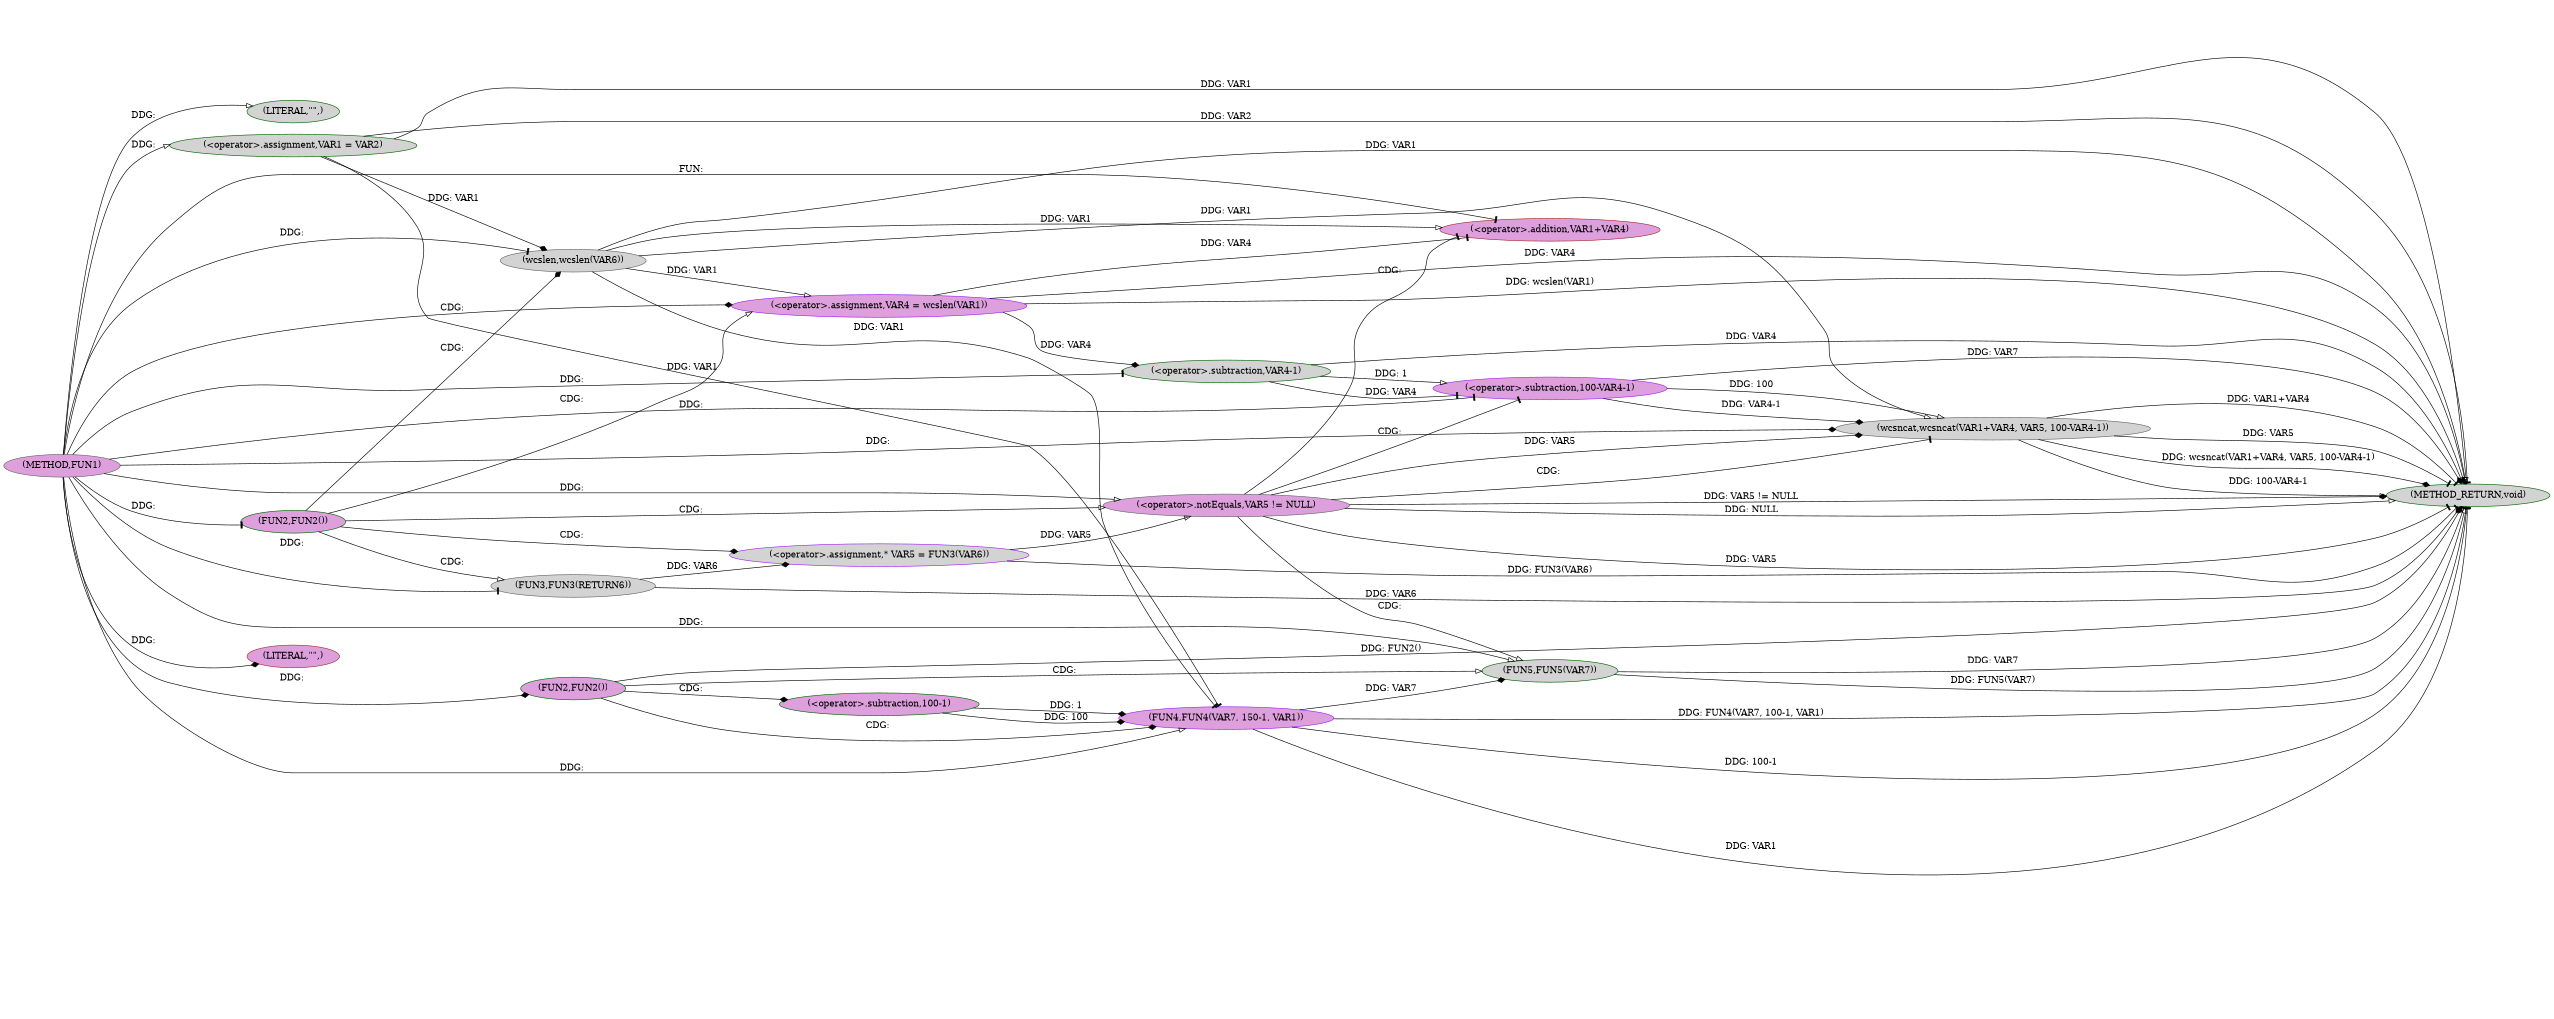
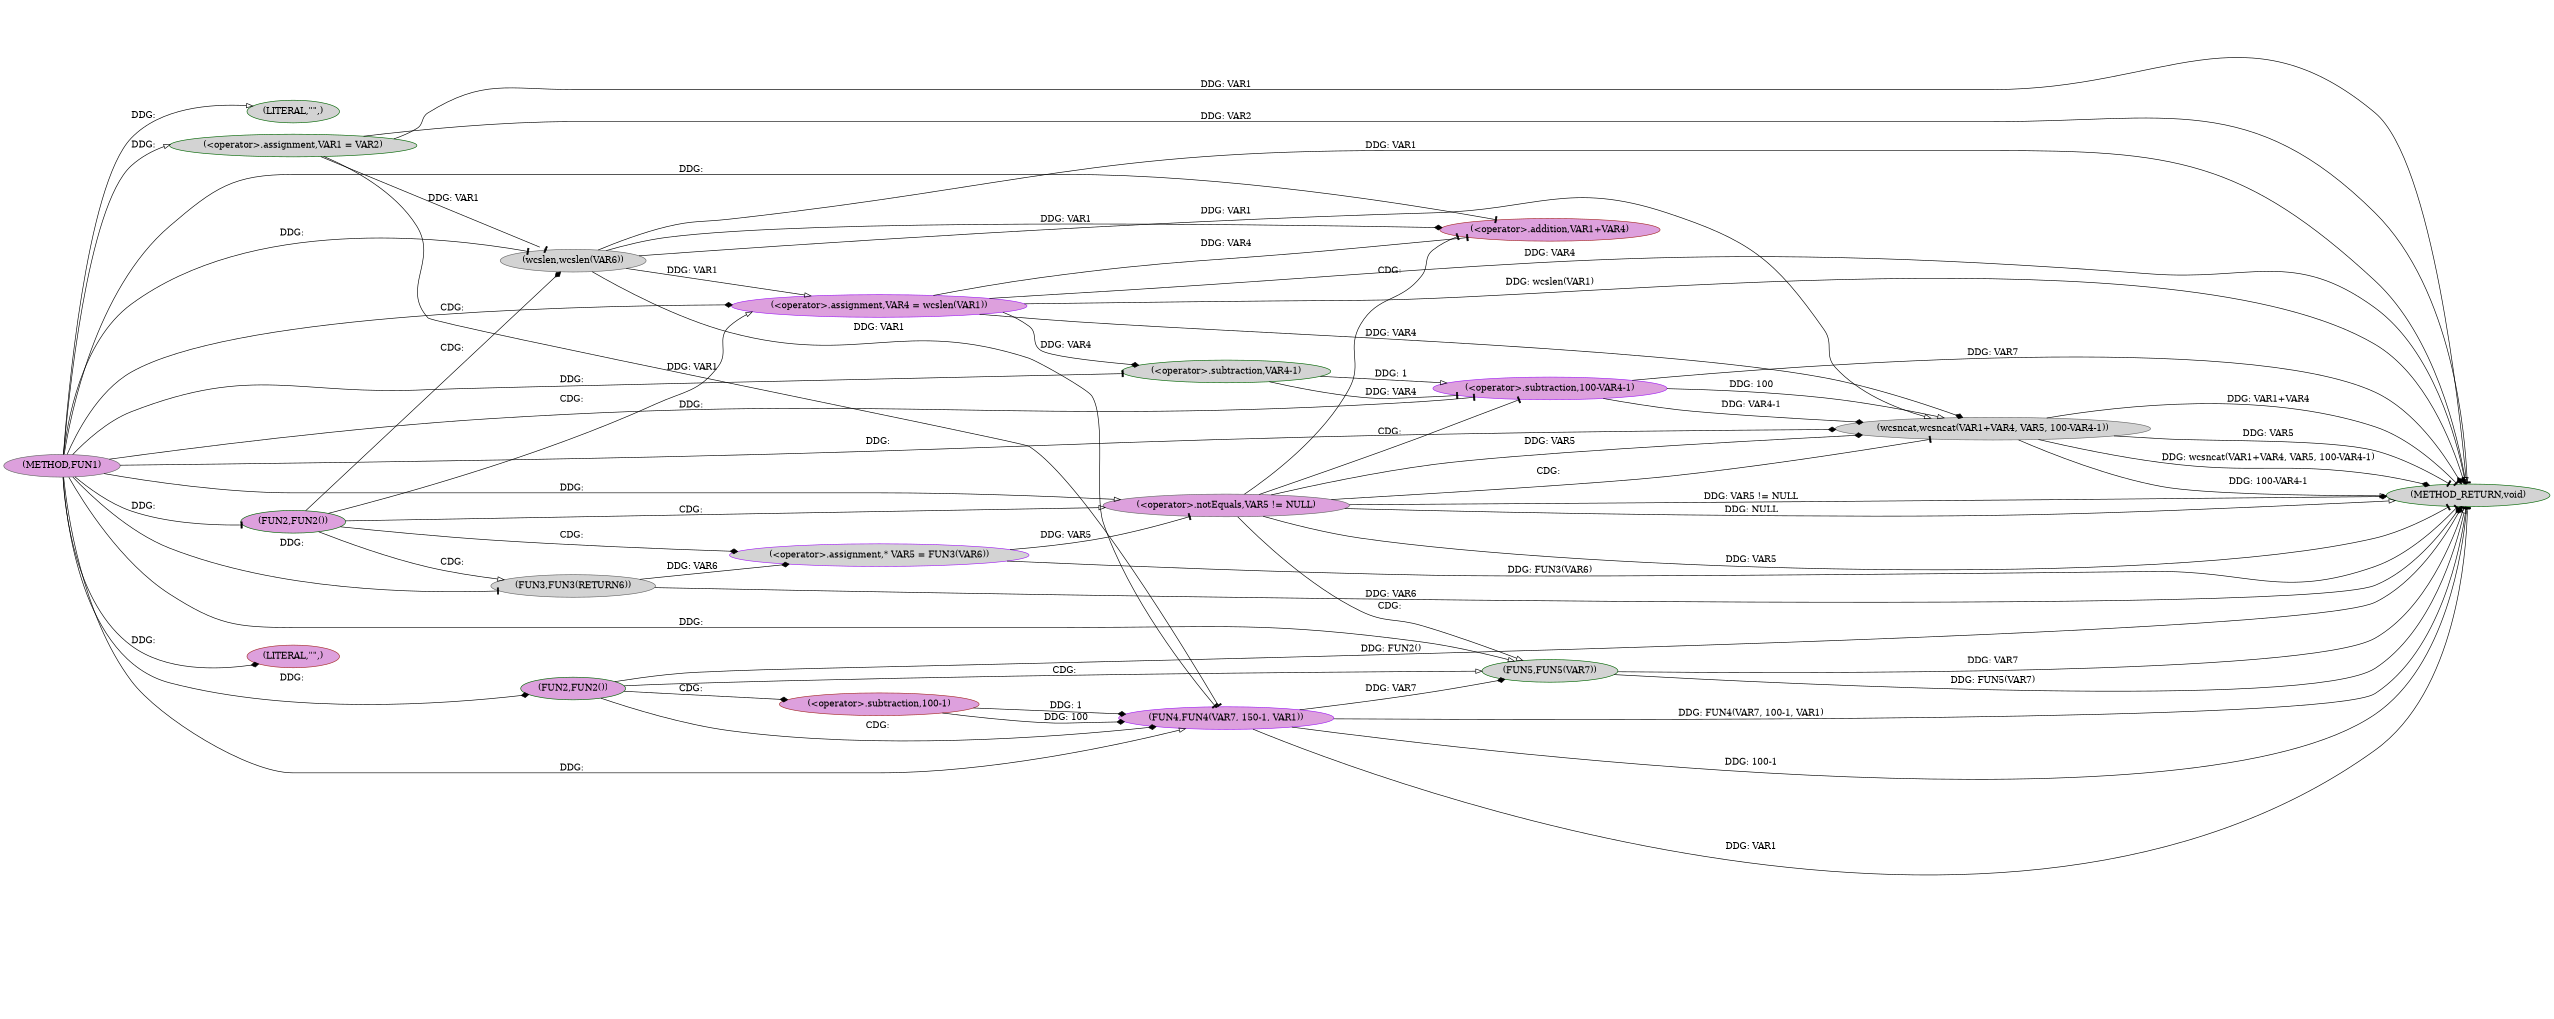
edge "(METHOD,FUN1)" -> "(<operator>.addition,VAR1+VAR4)": label "FUN: " -> "DDG: "
edge "(<operator>.assignment,VAR1 = VAR2)" -> "(wcslen,wcslen(VAR6))": arrowhead diamond -> tee
edge "(wcslen,wcslen(VAR6))" -> "(<operator>.addition,VAR1+VAR4)": arrowhead onormal -> diamond
edge "(<operator>.subtraction,VAR4-1)" -> "(METHOD_RETURN,void)": removed, label "DDG: VAR4"
edge "(<operator>.assignment,VAR4 = wcslen(VAR1))" -> "(wcsncat,wcsncat(VAR1+VAR4, VAR5, 100-VAR4-1))": added, label "DDG: VAR4"
edge "(<operator>.assignment,* VAR5 = FUN3(VAR6))" -> "(<operator>.notEquals,VAR5 != NULL)": arrowhead onormal -> tee
node "(<operator>.subtraction,100-1)": color darkgreen -> brown
